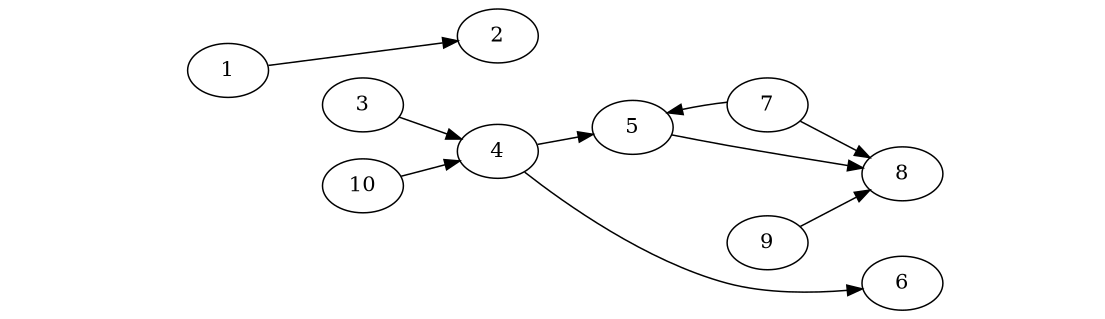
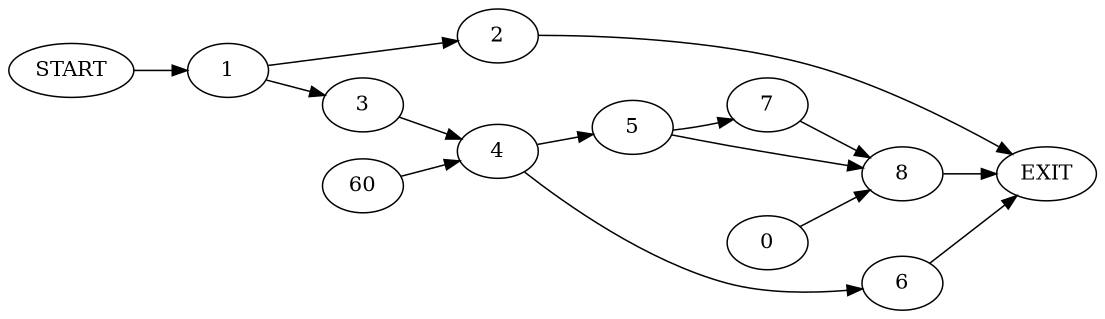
node "START": added
edge "1" -> "3": added
edge "7" -> "5": reversed
node "EXIT": added
node "10": label "10" -> "60"
node "9": label "9" -> "0"
